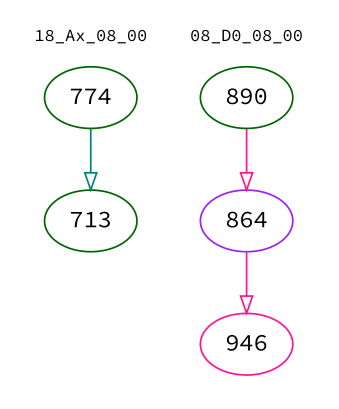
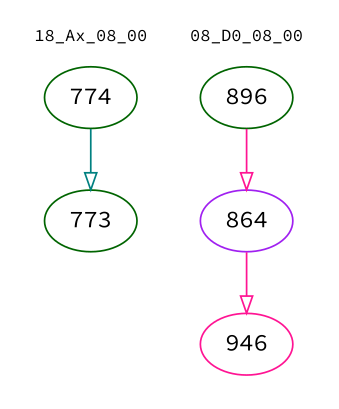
node "890": label "890" -> "896"
node "713": label "713" -> "773"
